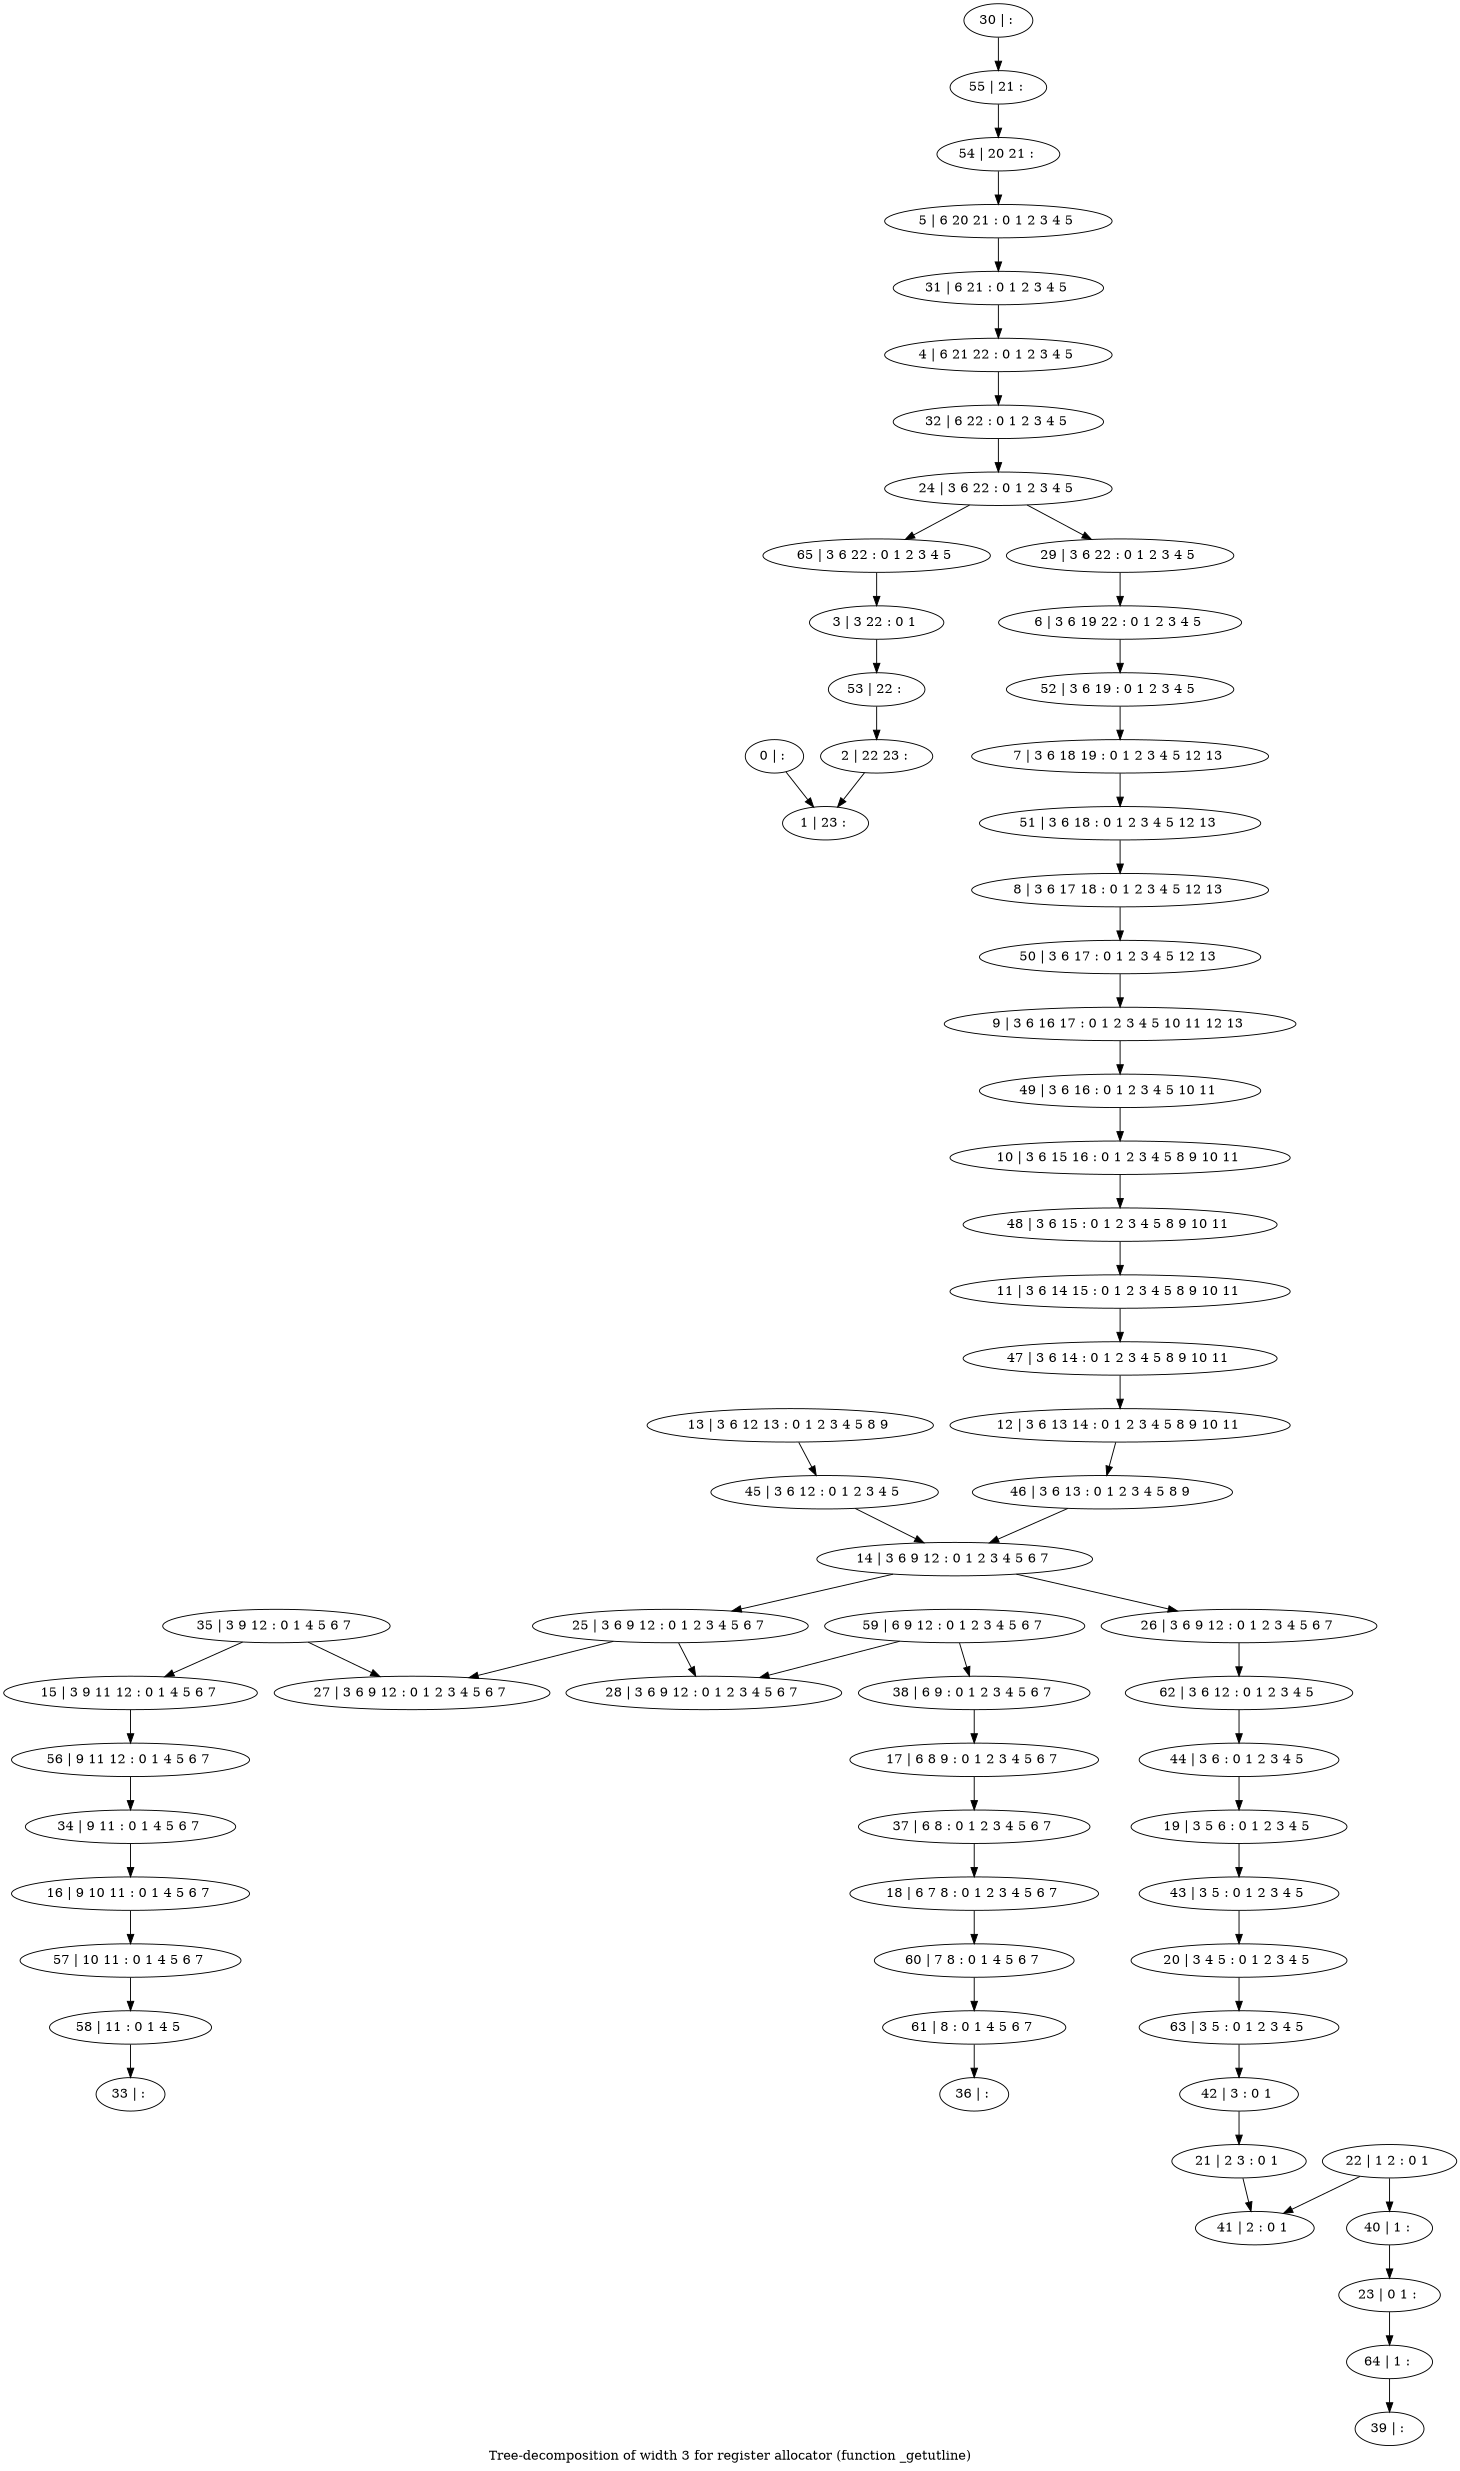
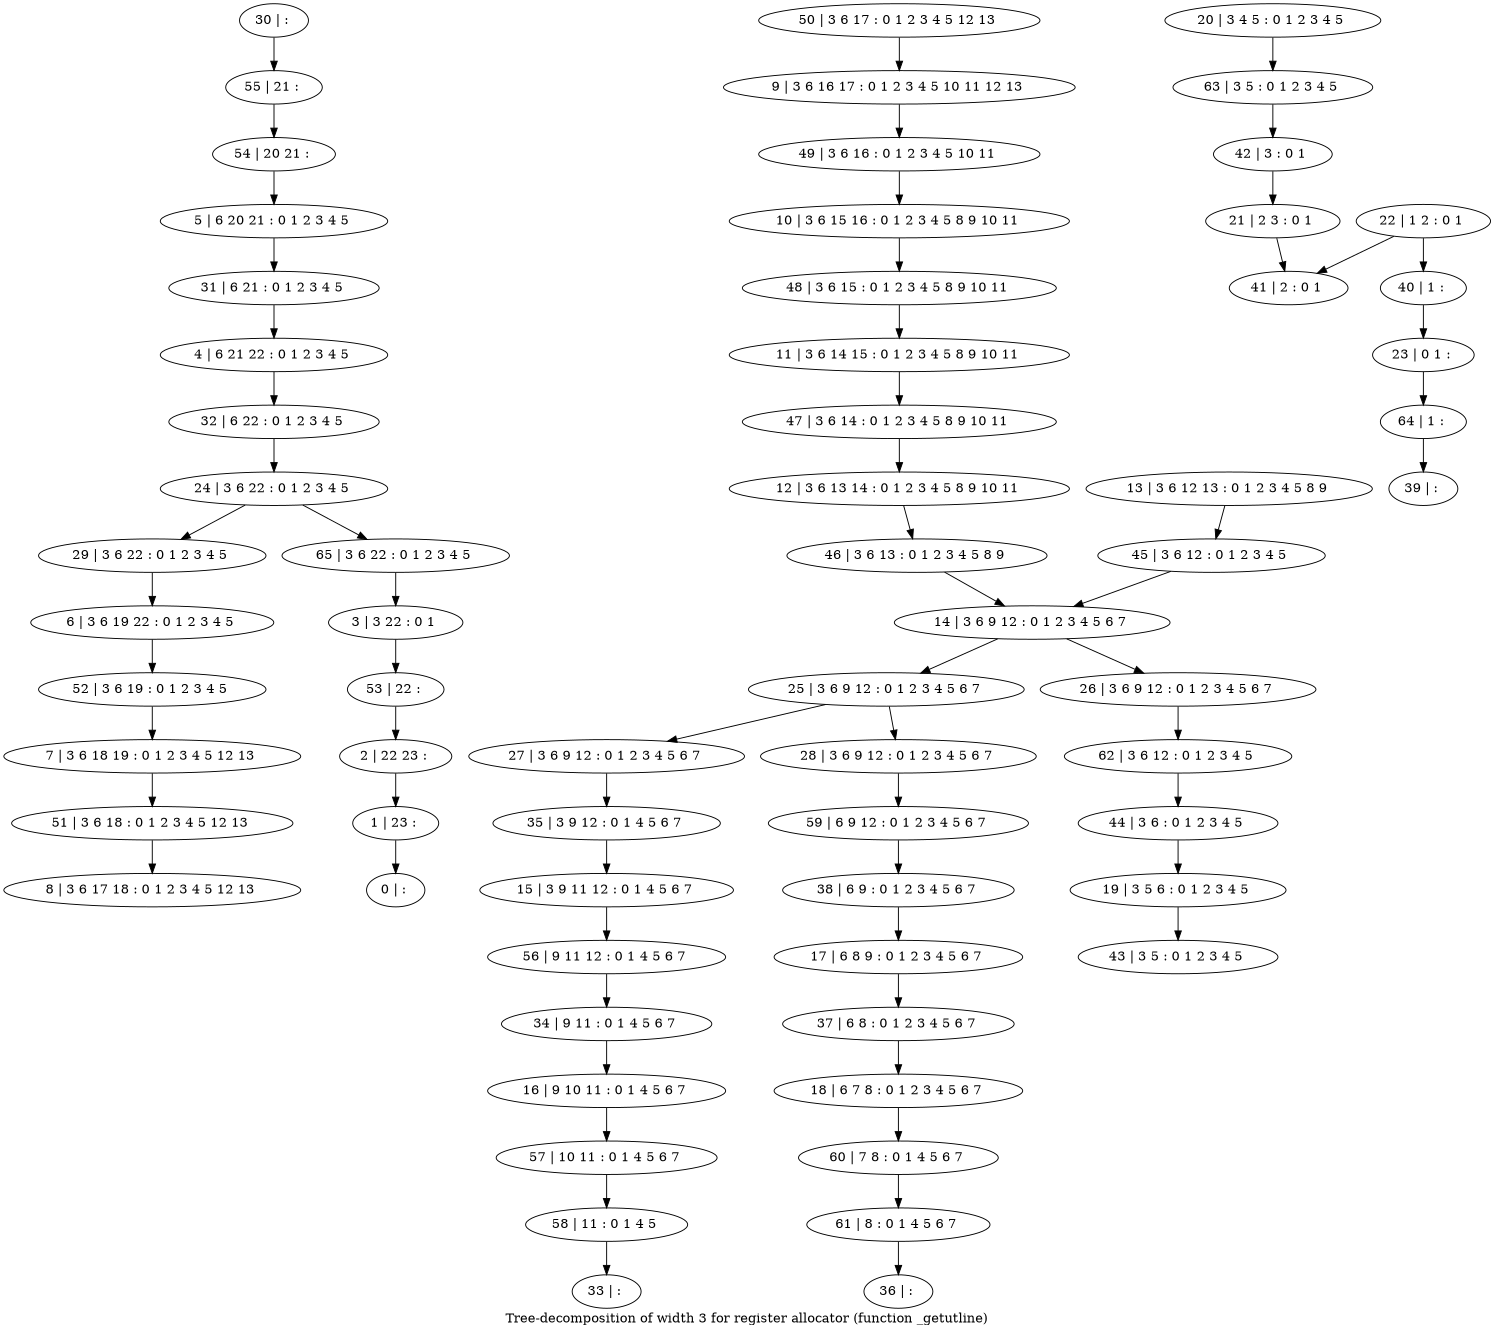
edge "0 | :" -> "1 | 23 :": reversed
edge "8 | 3 6 17 18 : 0 1 2 3 4 5 12 13" -> "50 | 3 6 17 : 0 1 2 3 4 5 12 13": removed
edge "35 | 3 9 12 : 0 1 4 5 6 7" -> "27 | 3 6 9 12 : 0 1 2 3 4 5 6 7": reversed
edge "59 | 6 9 12 : 0 1 2 3 4 5 6 7" -> "28 | 3 6 9 12 : 0 1 2 3 4 5 6 7": reversed
edge "43 | 3 5 : 0 1 2 3 4 5" -> "20 | 3 4 5 : 0 1 2 3 4 5": removed
